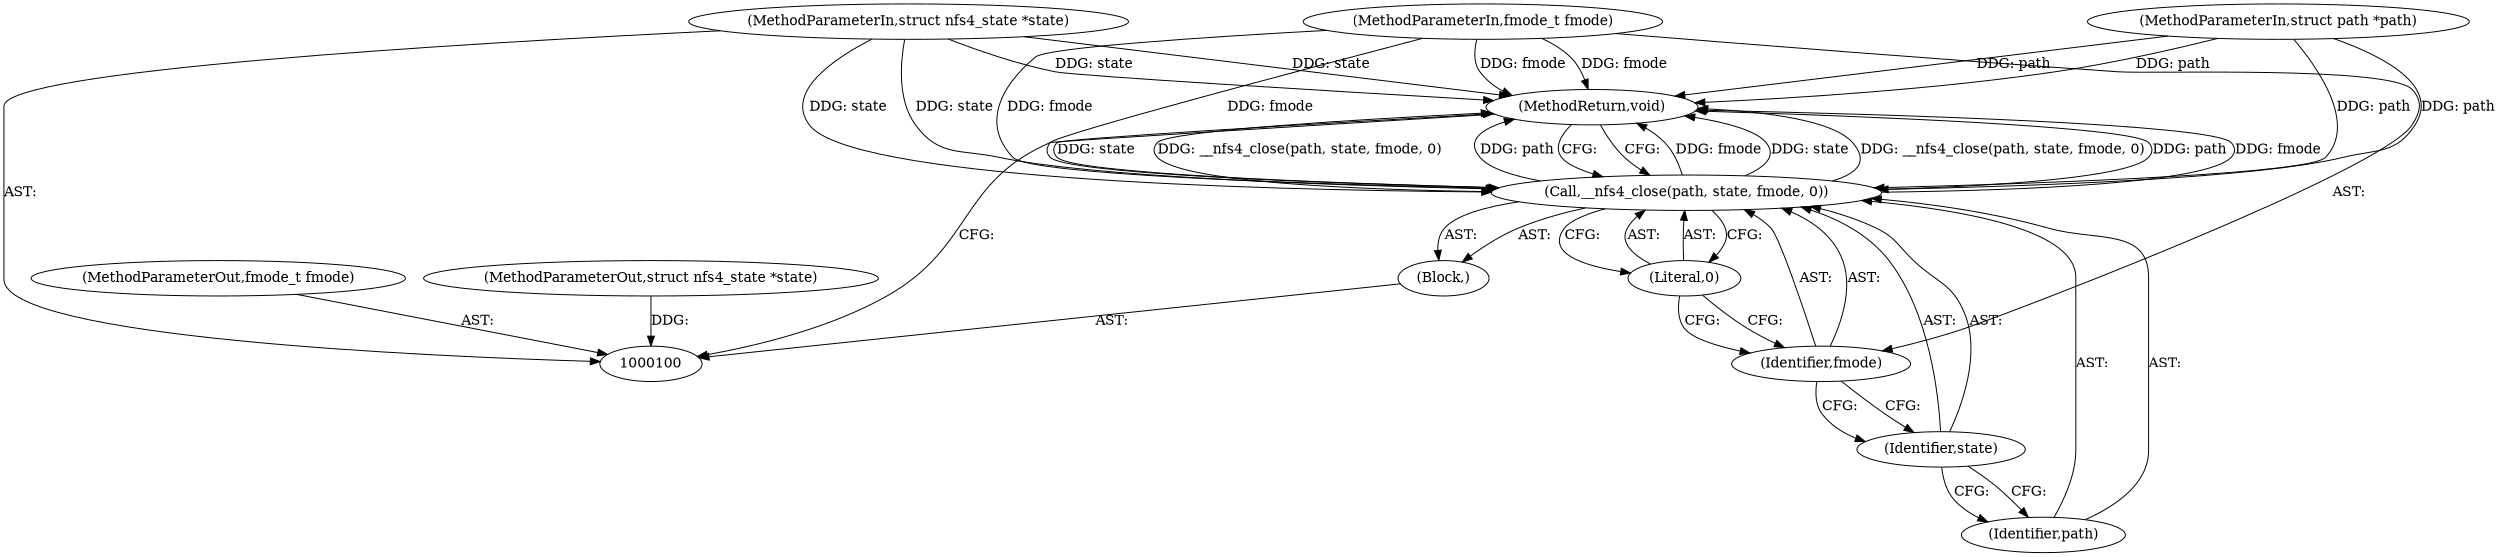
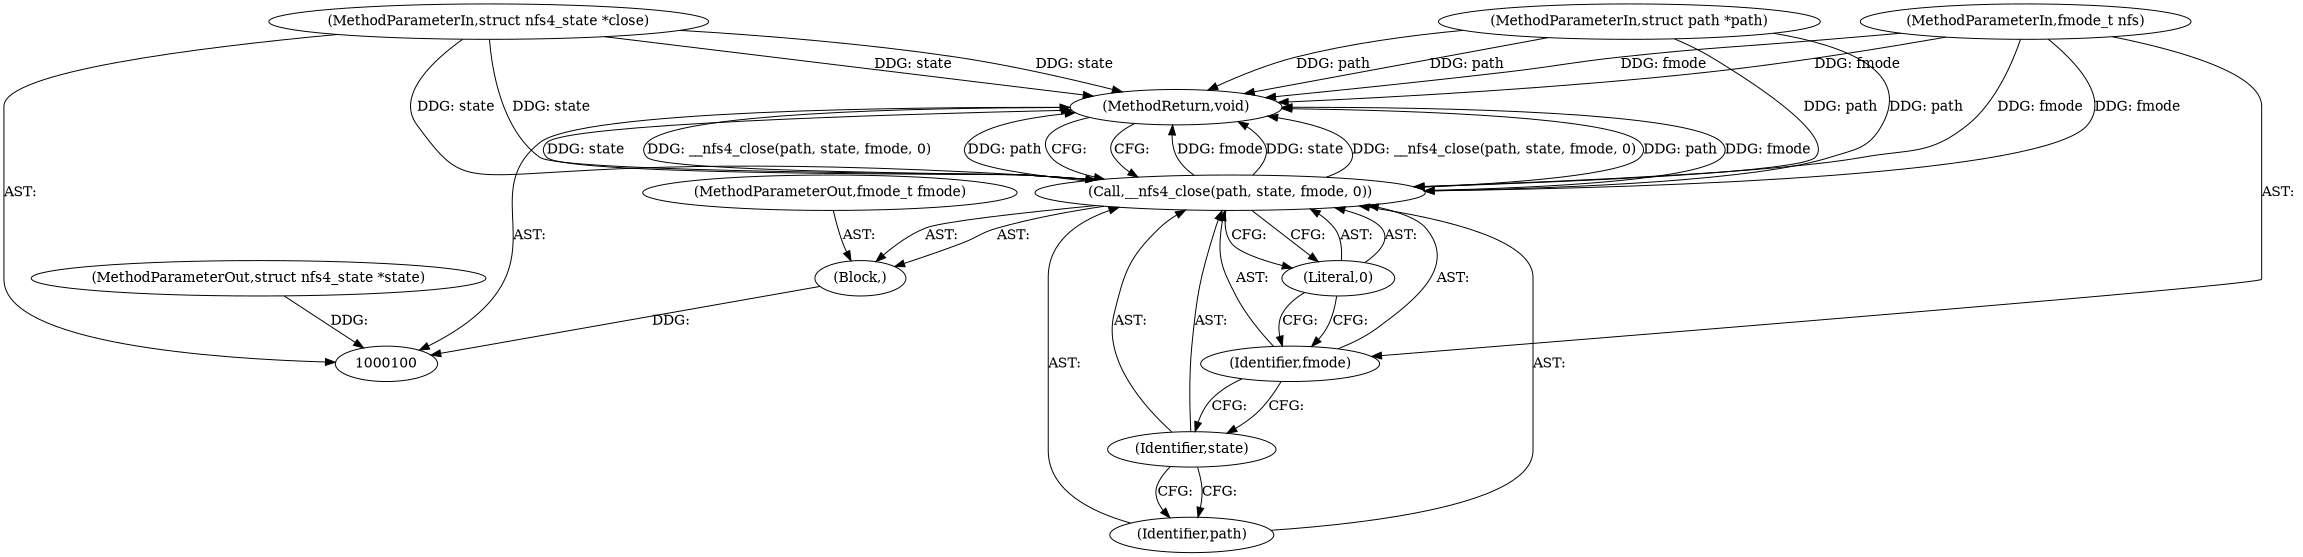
node "(MethodParameterIn,struct nfs4_state *state)": label "(MethodParameterIn,struct nfs4_state *state)" -> "(MethodParameterIn,struct nfs4_state *close)"
node "(MethodParameterIn,fmode_t fmode)": label "(MethodParameterIn,fmode_t fmode)" -> "(MethodParameterIn,fmode_t nfs)"
edge "(MethodReturn,void)" -> "1000100": label "CFG: " -> "AST: "
edge "(Block,)" -> "1000100": label "AST: " -> "DDG: "
edge "(MethodParameterOut,fmode_t fmode)" -> "1000100": now "(MethodParameterOut,fmode_t fmode)" -> "(Block,)"
